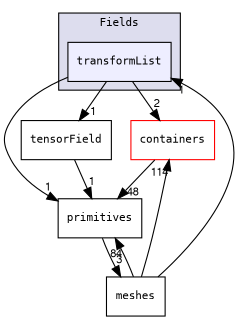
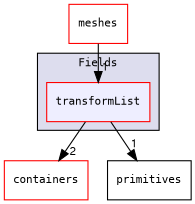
node "transformList": color black -> red
node "tensorField": removed
edge "containers" -> "primitives": removed
edge "meshes" -> "containers": removed
edge "primitives" -> "meshes": removed
edge "meshes" -> "primitives": removed
node "meshes": color black -> red
